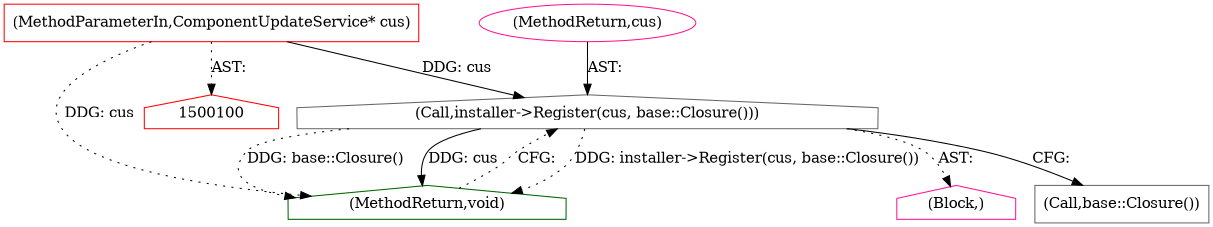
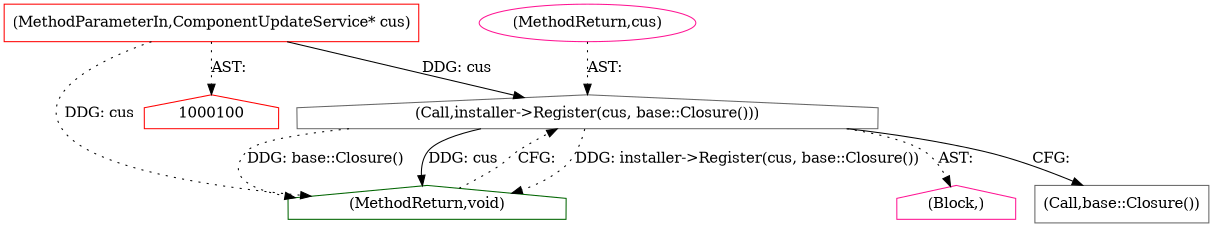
edge "(MethodReturn,cus)" -> "(Call,installer->Register(cus, base::Closure()))": style solid -> dotted
node "1500100": label "1500100" -> "1000100"
